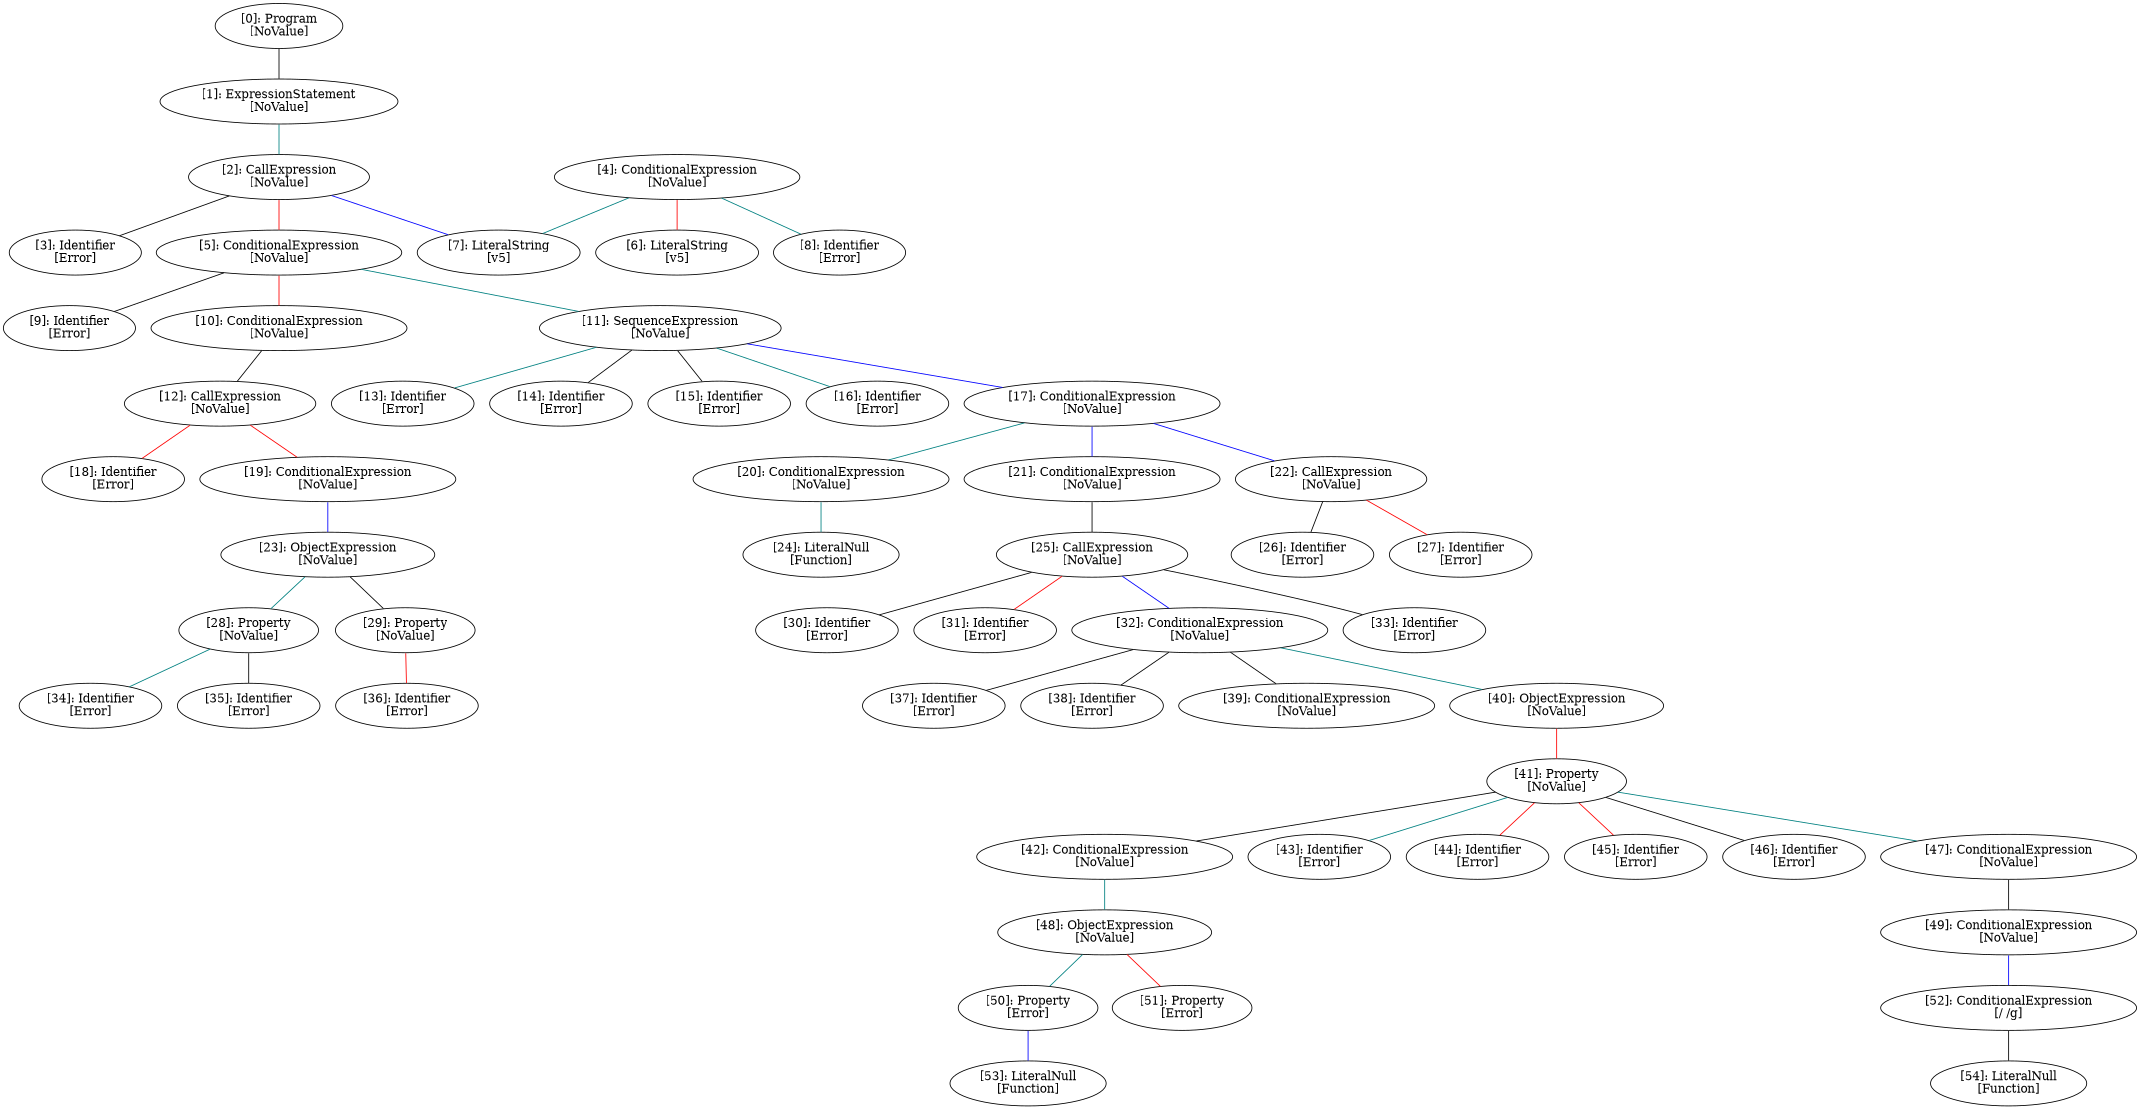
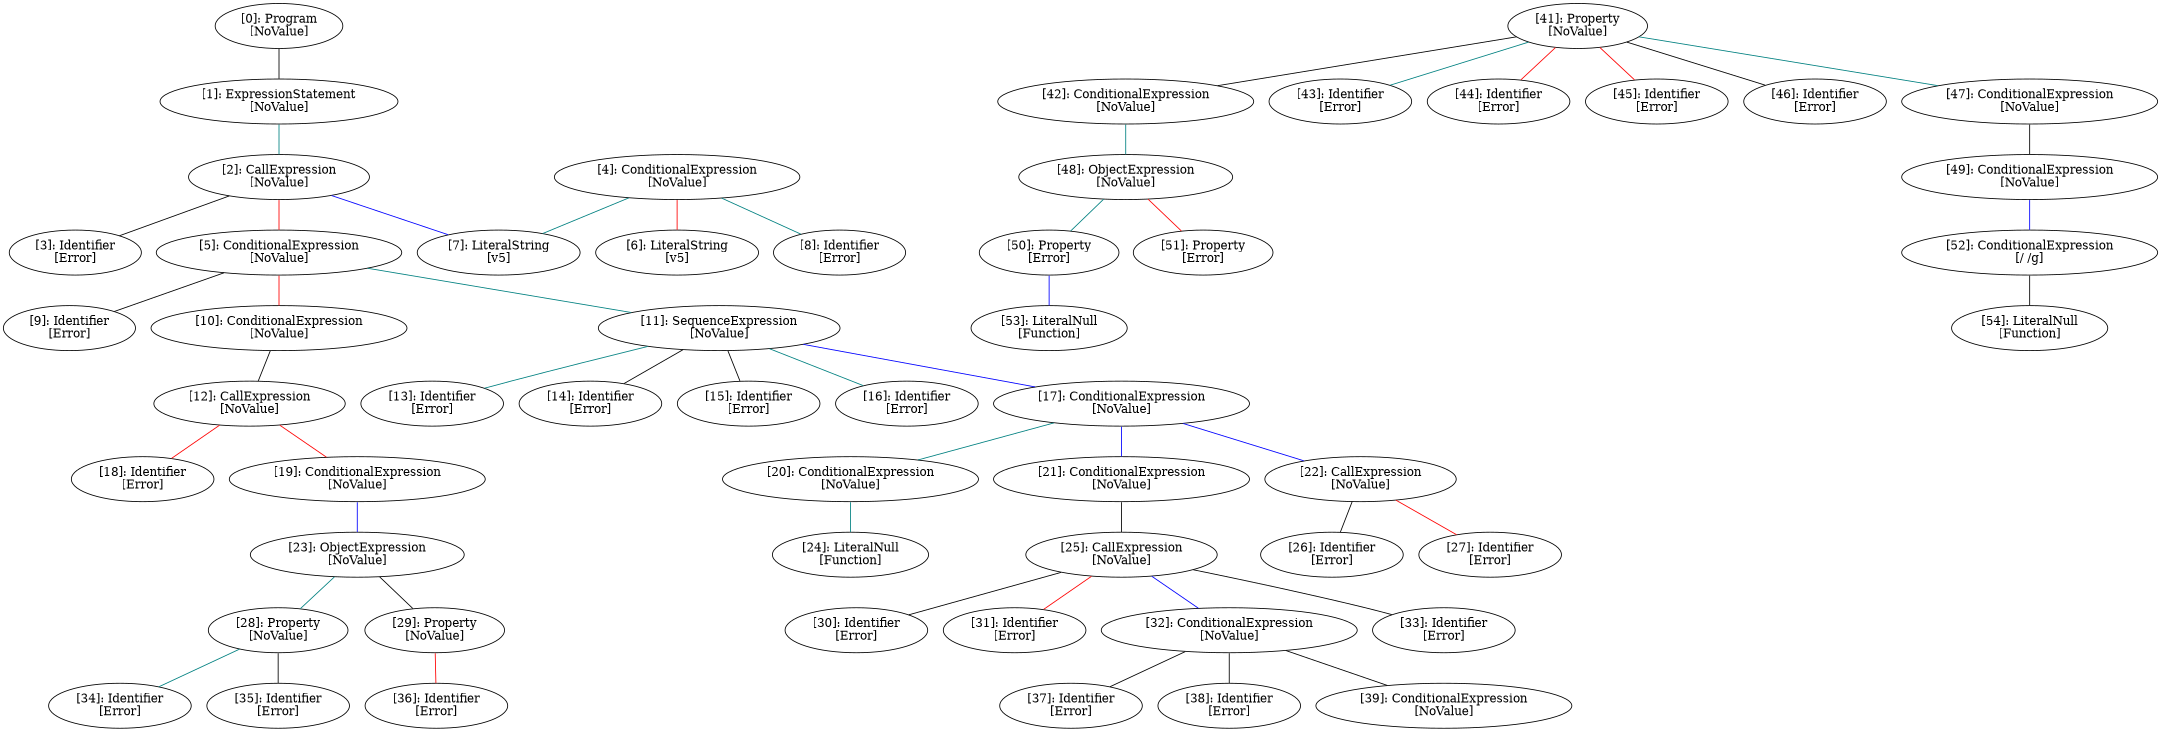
node "[40]: ObjectExpression [NoValue]": removed
